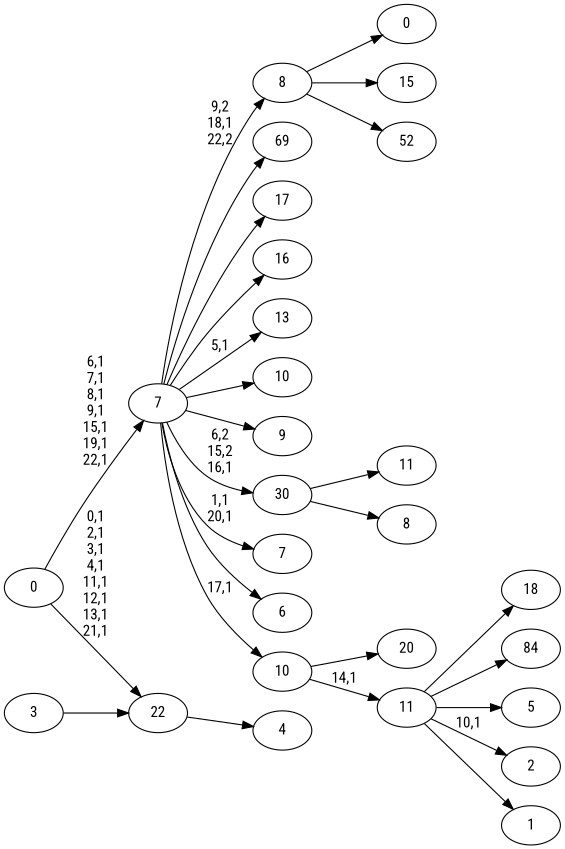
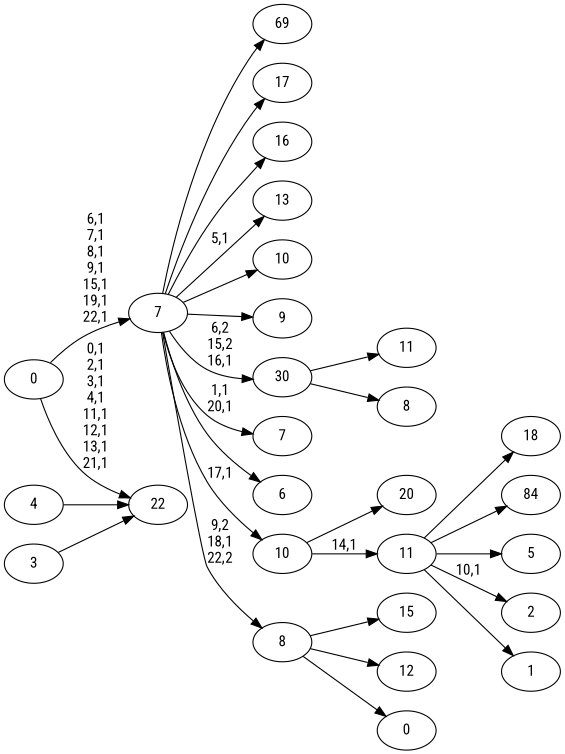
node "52": label "52" -> "12"
edge "22" -> "4": reversed
